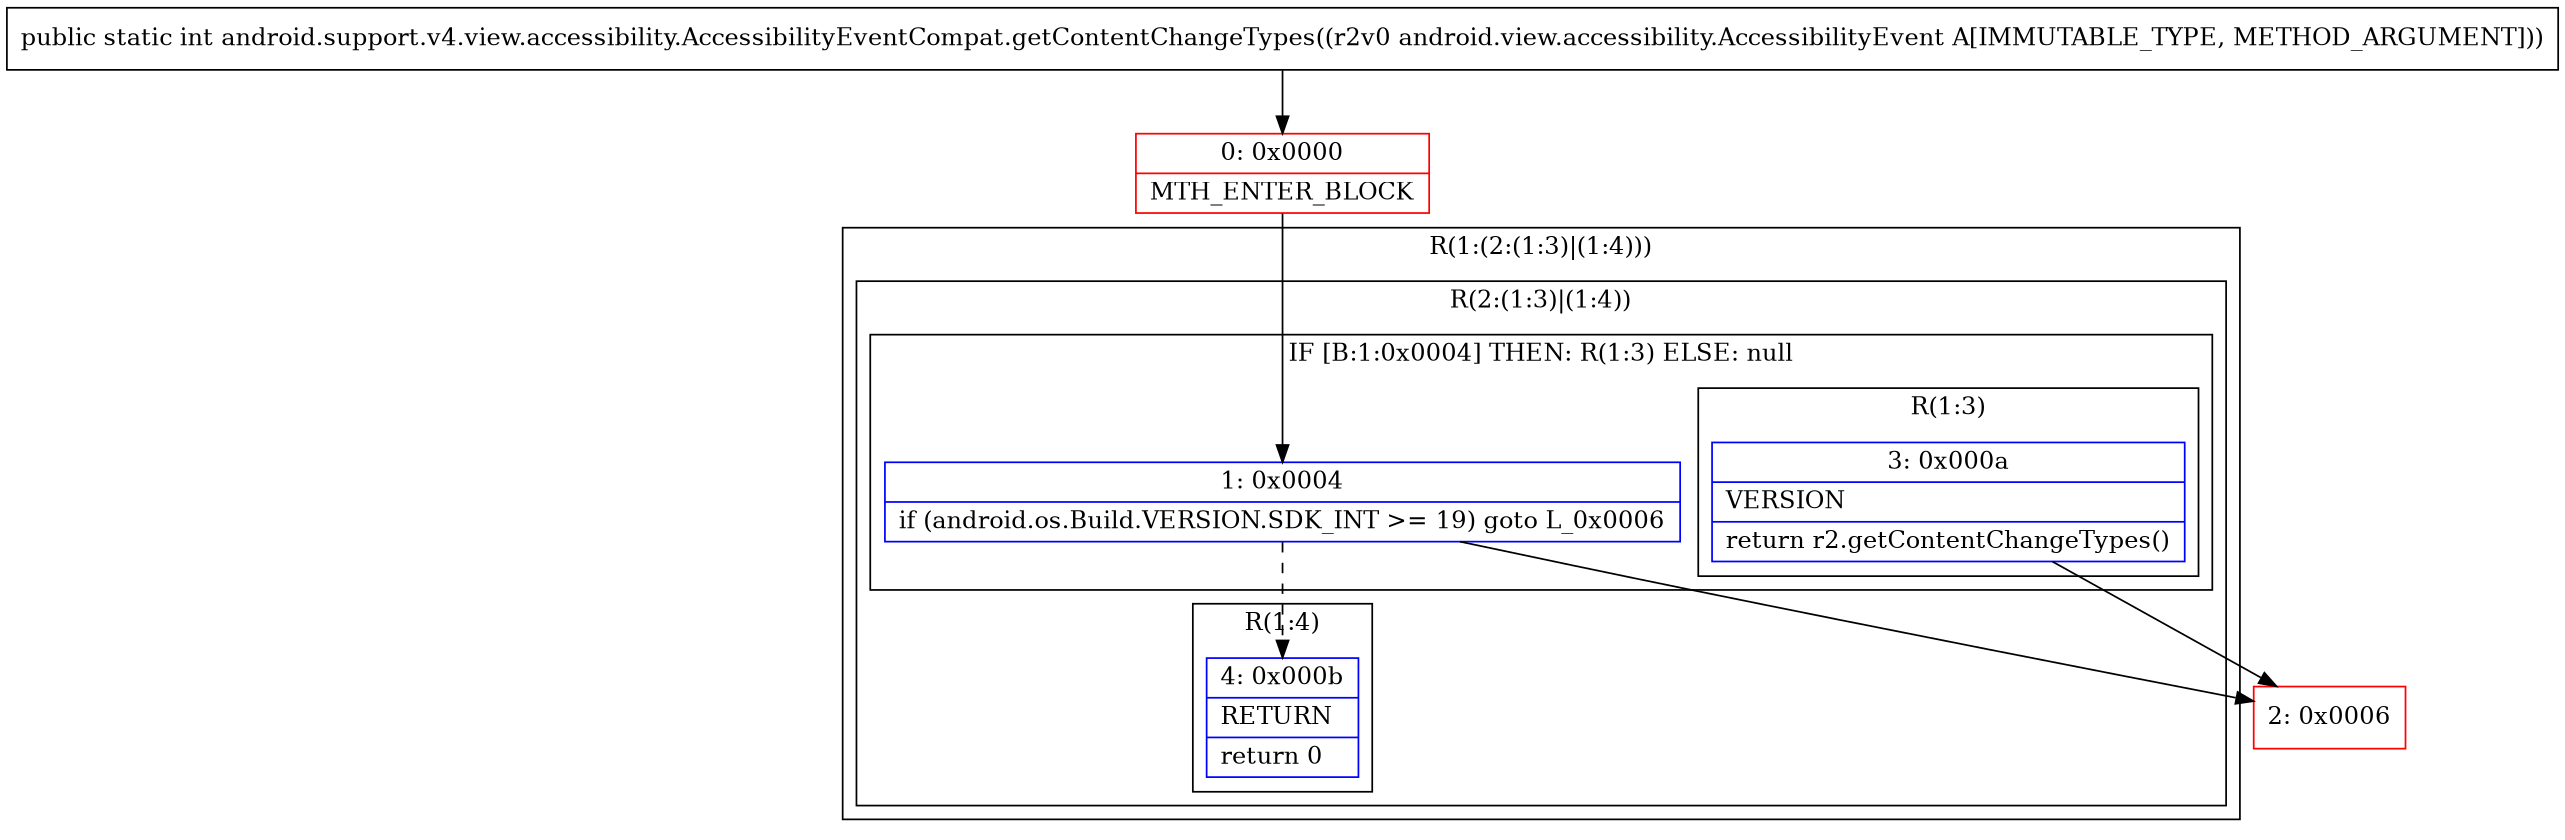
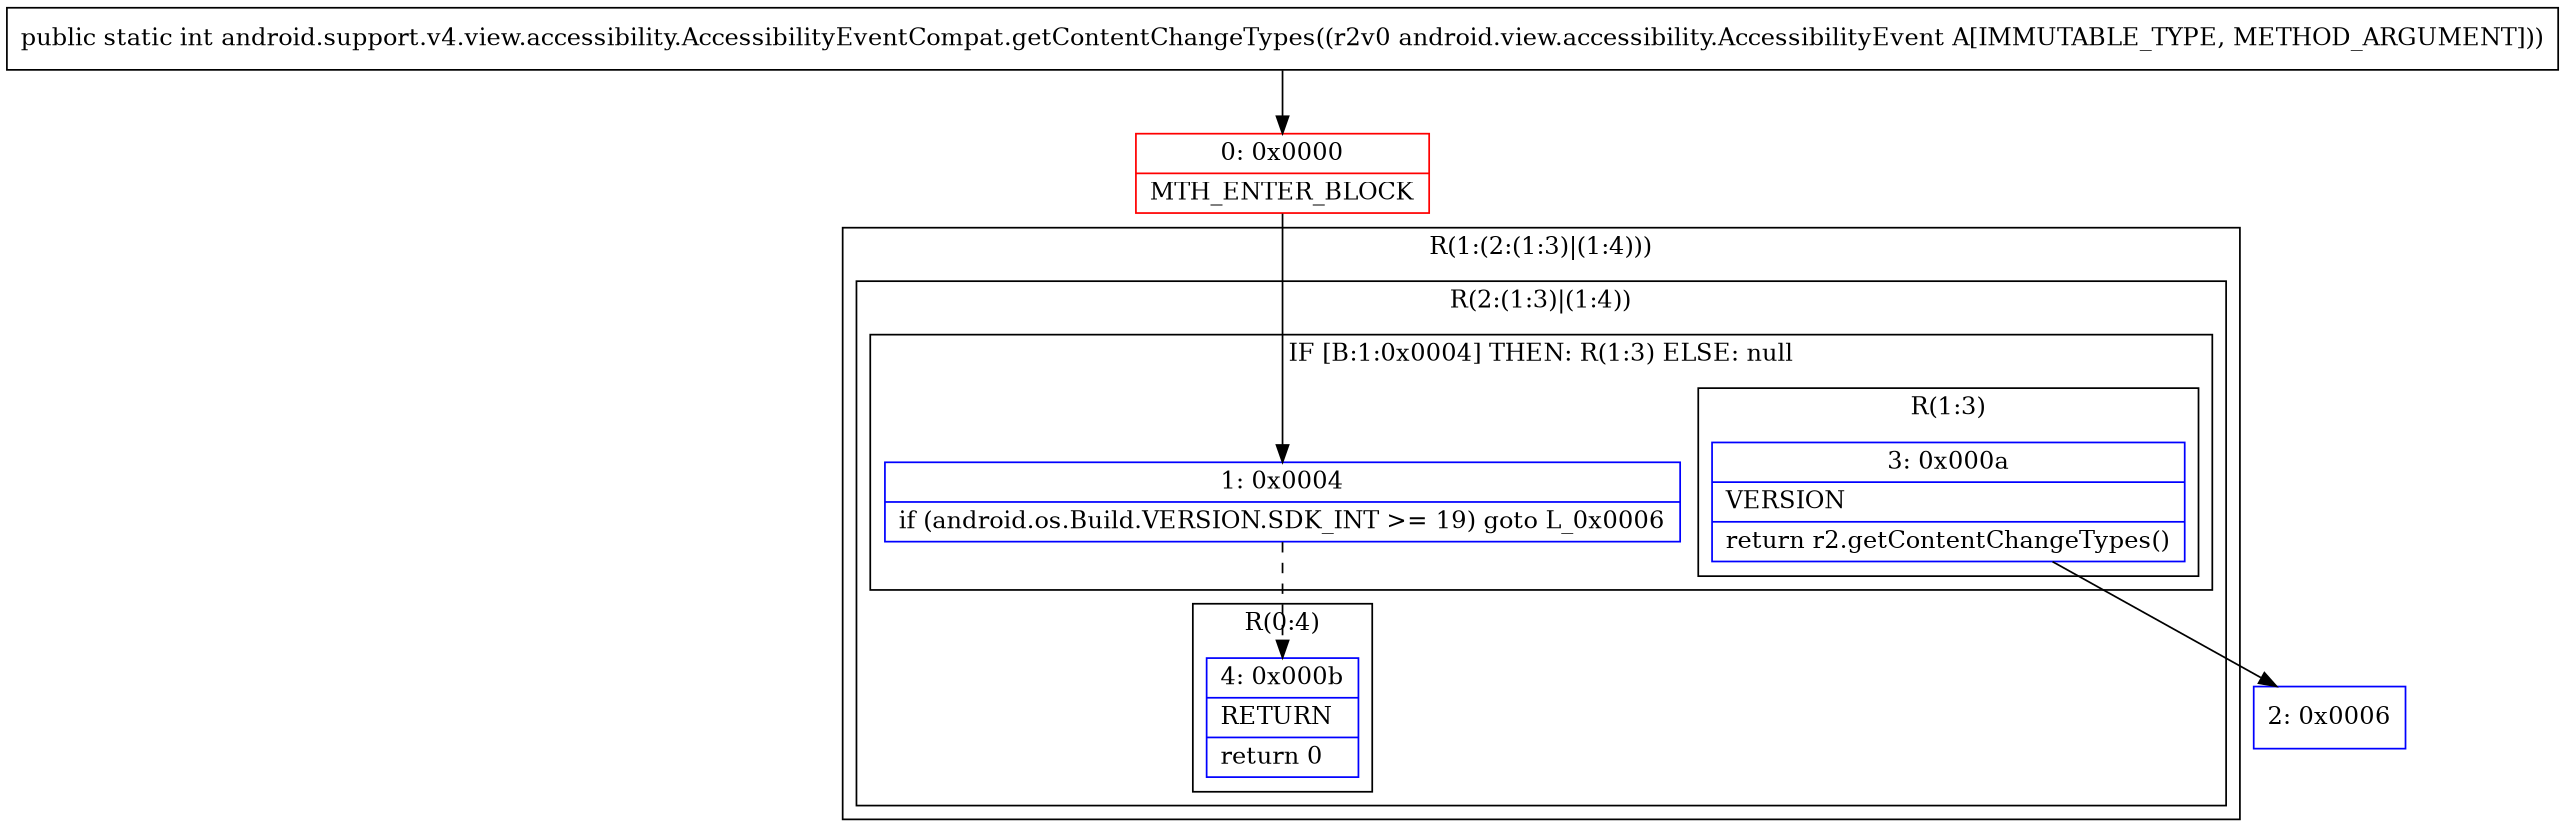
edge "1: 0x0004" -> "2: 0x0006": removed
cluster "R(1:4)": label "R(1:4)" -> "R(0:4)"
node "2: 0x0006": color red -> blue
